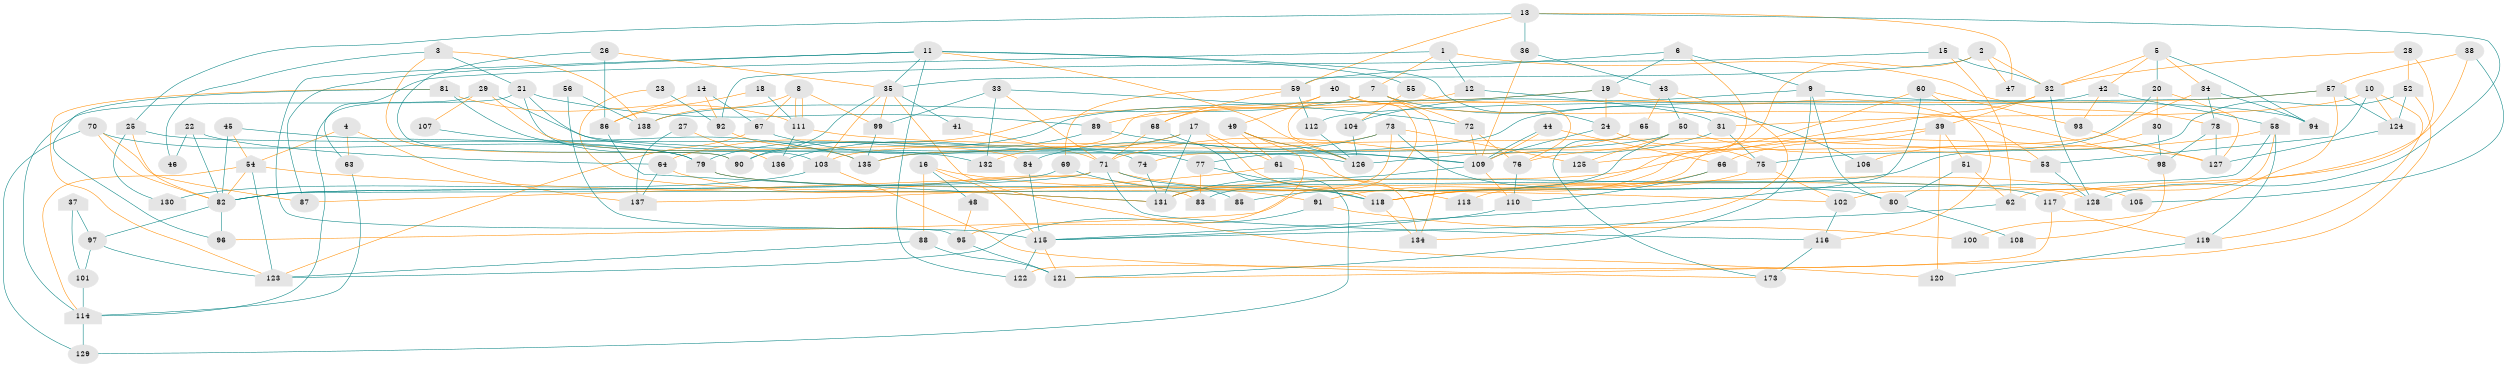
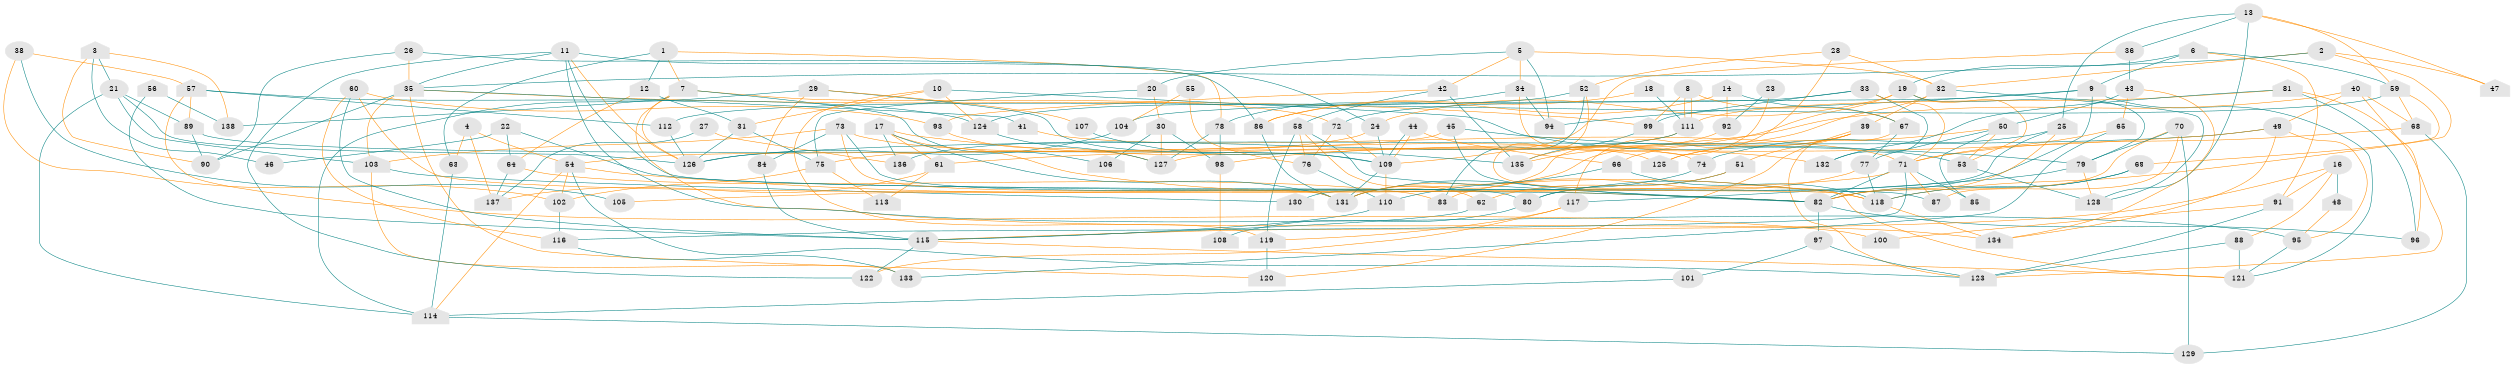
node "15": removed
edge "11" -- "55": removed
edge "8" -- "138": removed
edge "20" -- "127": now "30" -- "127"
edge "30" -- "106": color darkorange -> teal
edge "66" -- "118": color darkorange -> teal
node "37": removed
node "173": label "173" -> "133"
